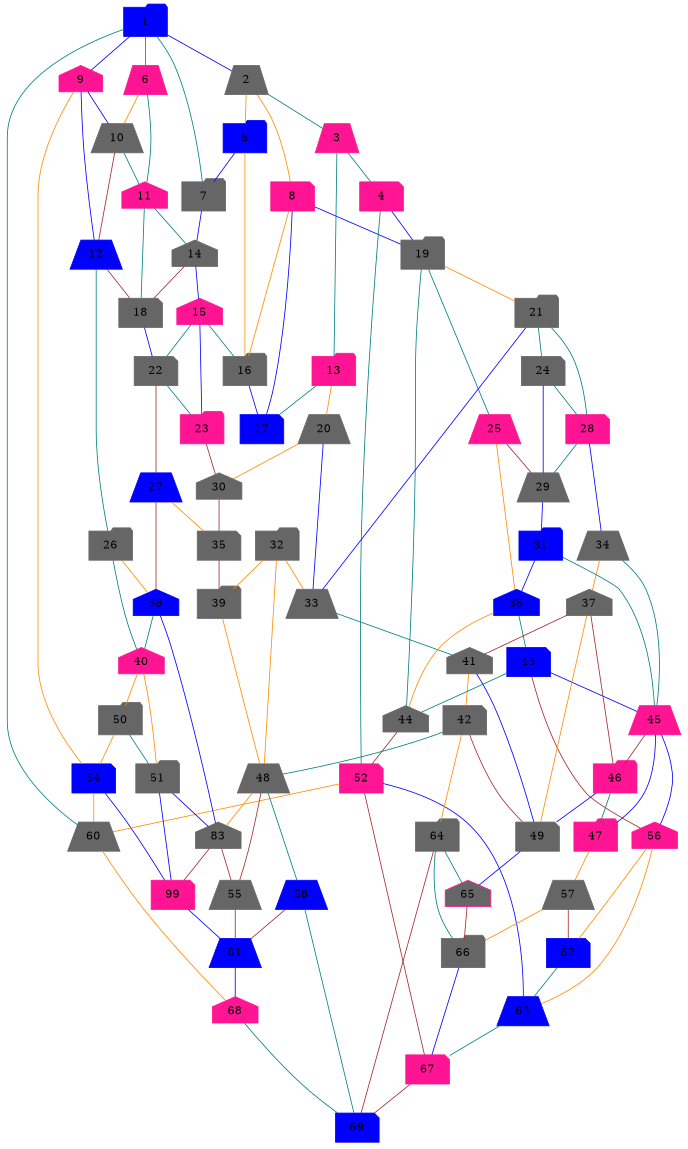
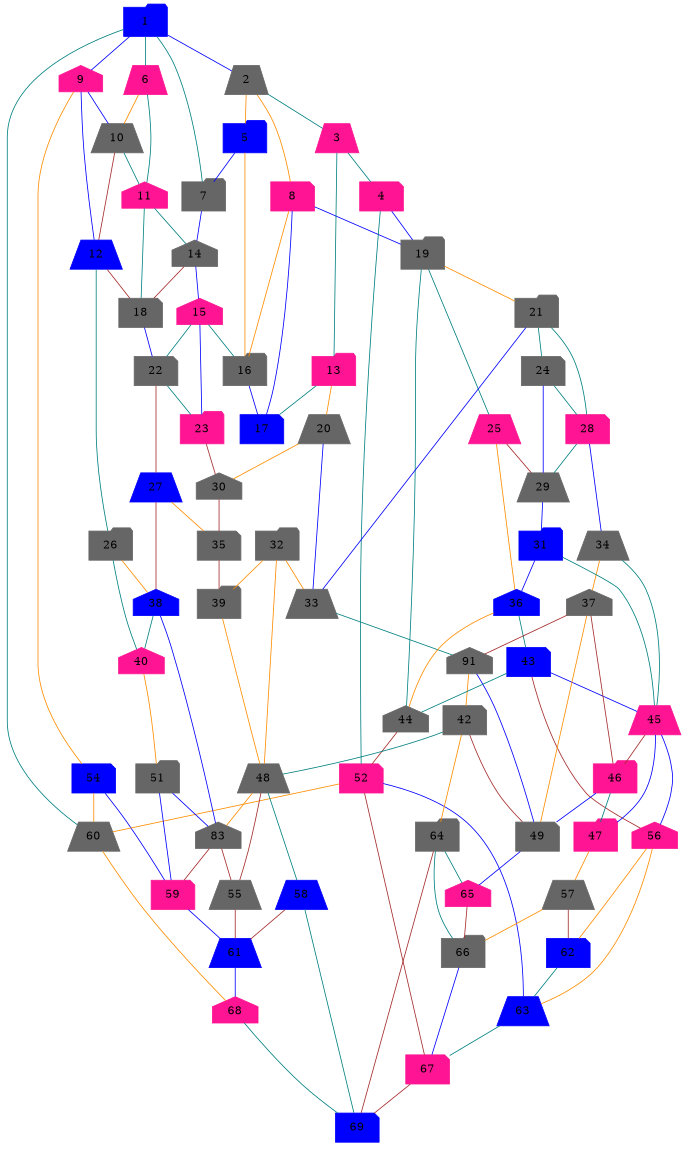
node "41": label "41" -> "91"
node "50": removed
node "99": label "99" -> "59"
node "65": fillcolor gray40 -> deeppink
